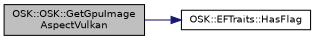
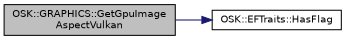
node "OSK::OSK::GetGpuImage AspectVulkan": label "OSK::OSK::GetGpuImage AspectVulkan" -> "OSK::GRAPHICS::GetGpuImage AspectVulkan"
